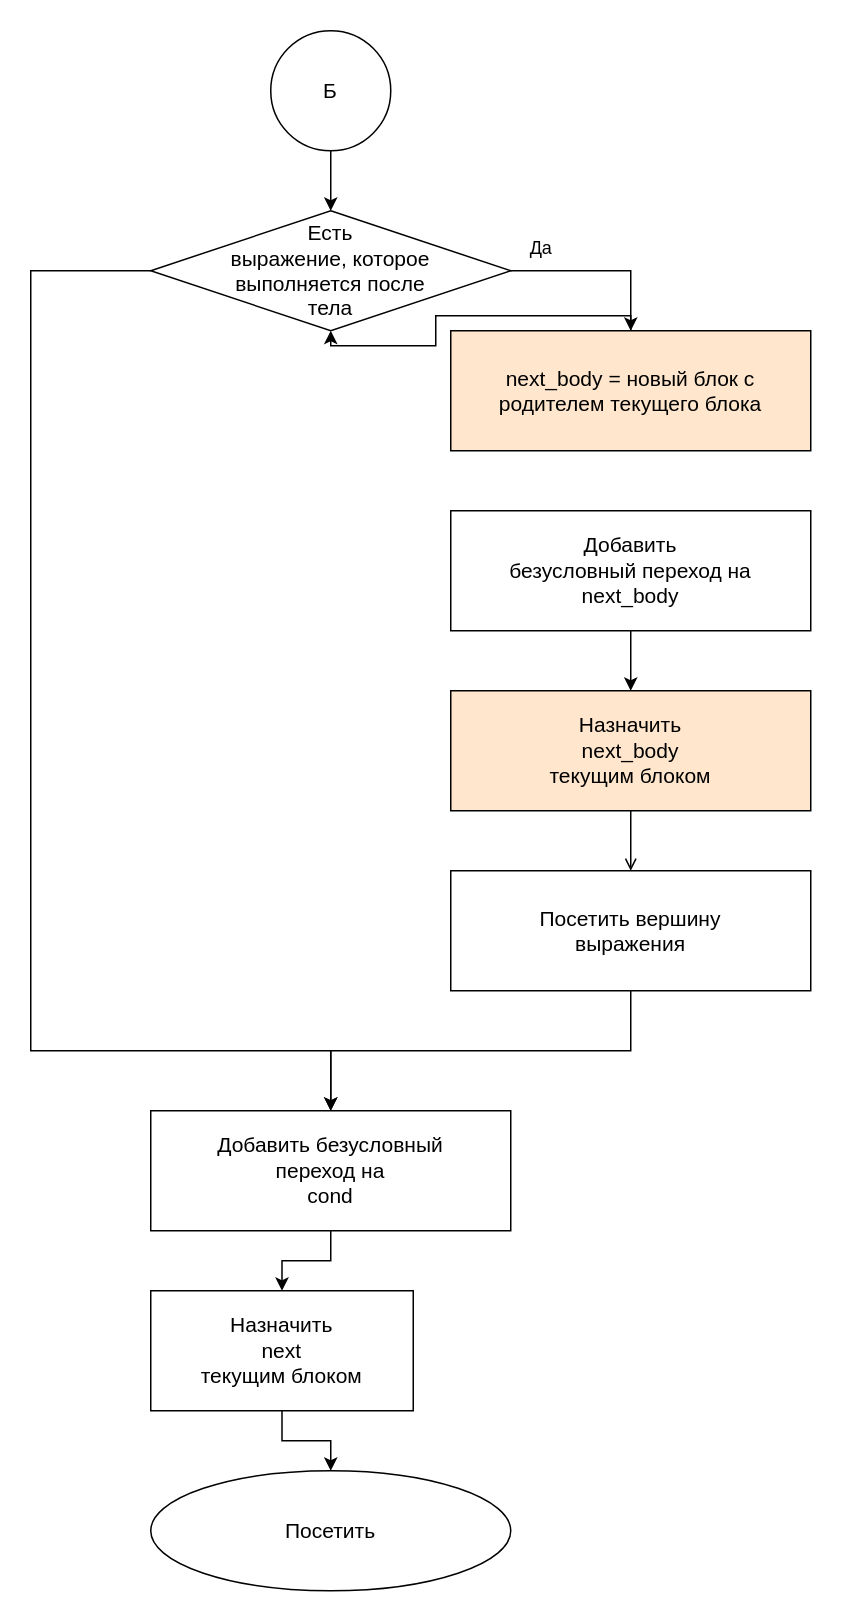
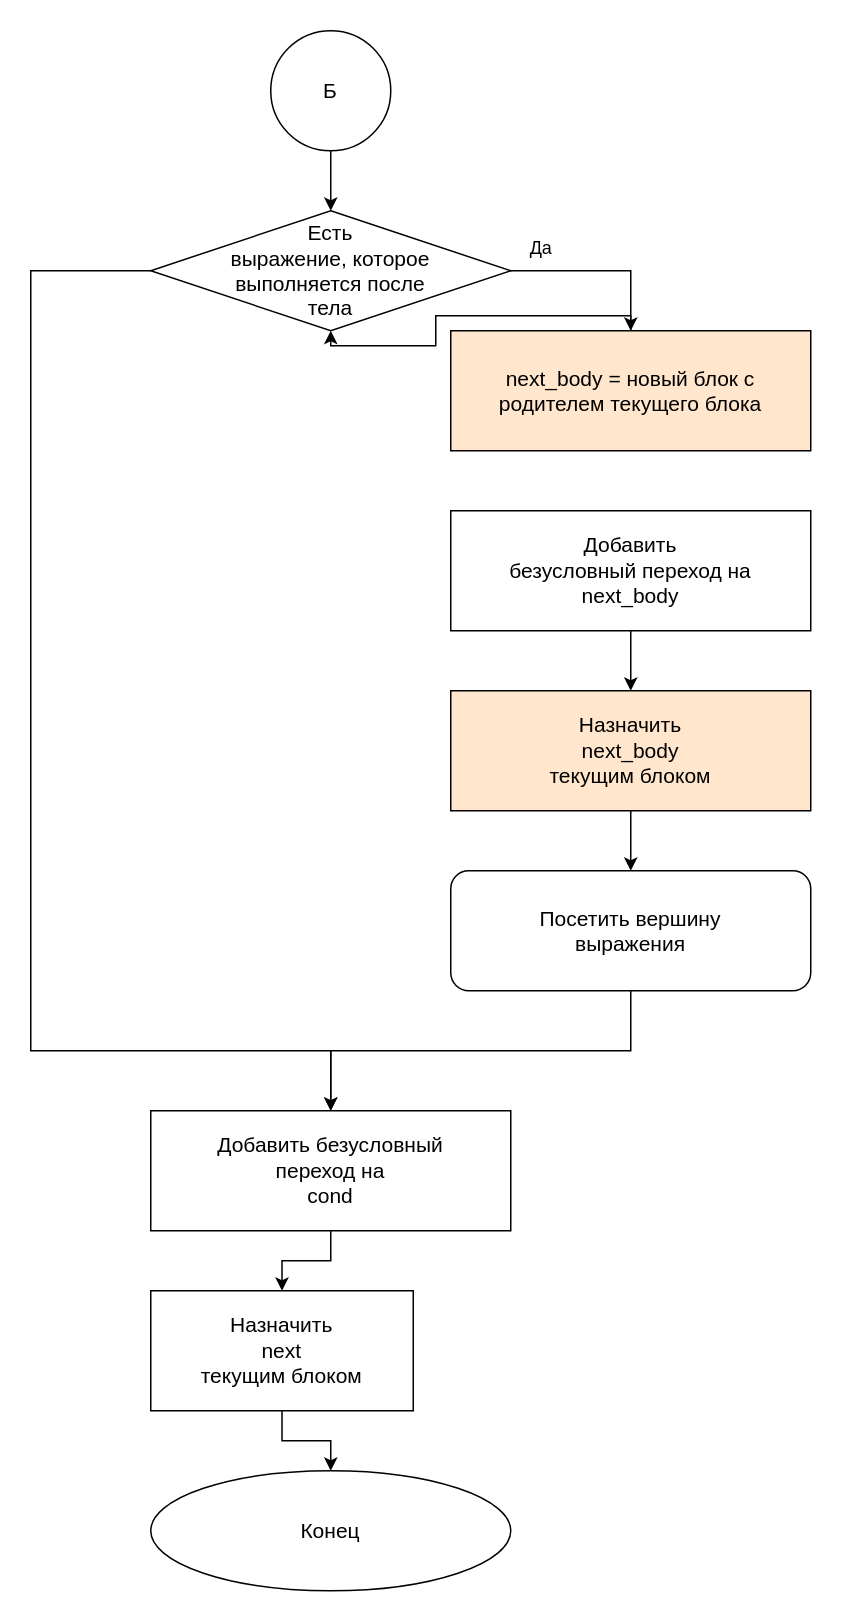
edge "Назначить next_body текущим блоком" -> "Посетить вершину выражения": arrowhead open -> classic
node "Посетить вершину выражения": shape rectangle -> rounded rectangle
node "Посетить": label "Посетить" -> "Конец"
